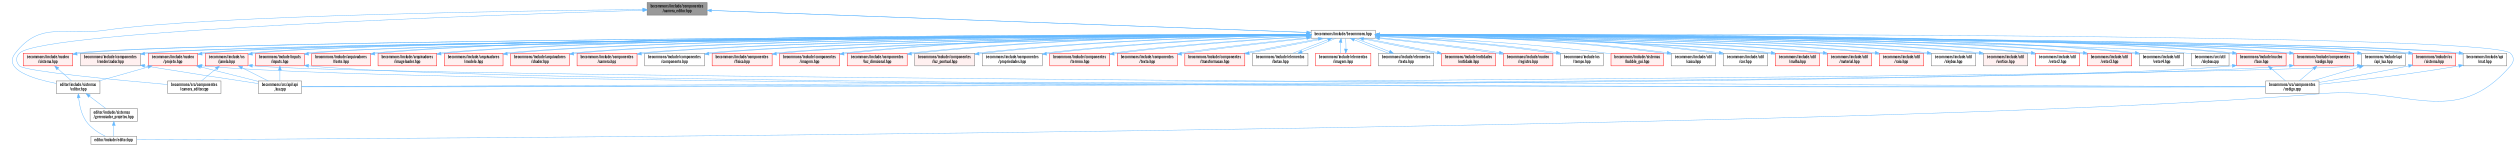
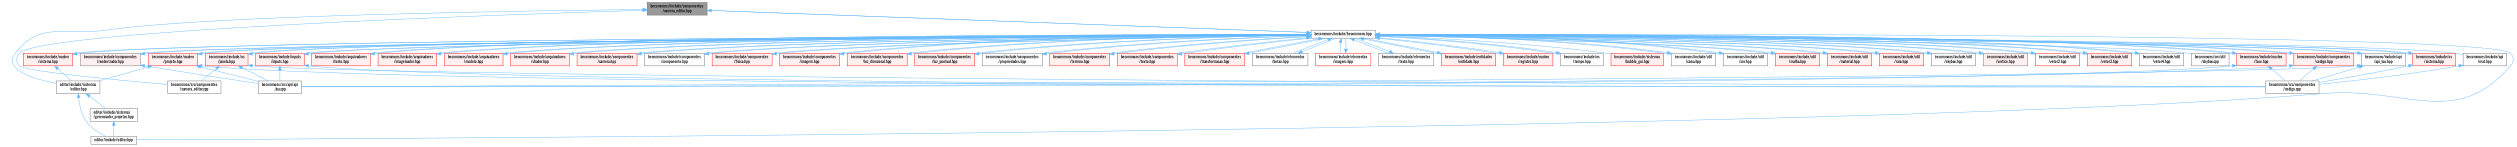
edge "becommons/include/becommons.hpp" -> "becommons/include/api /mat.hpp": removed
node "becommons/include/componentes /luz_pontual.hpp": color grey40 -> red
